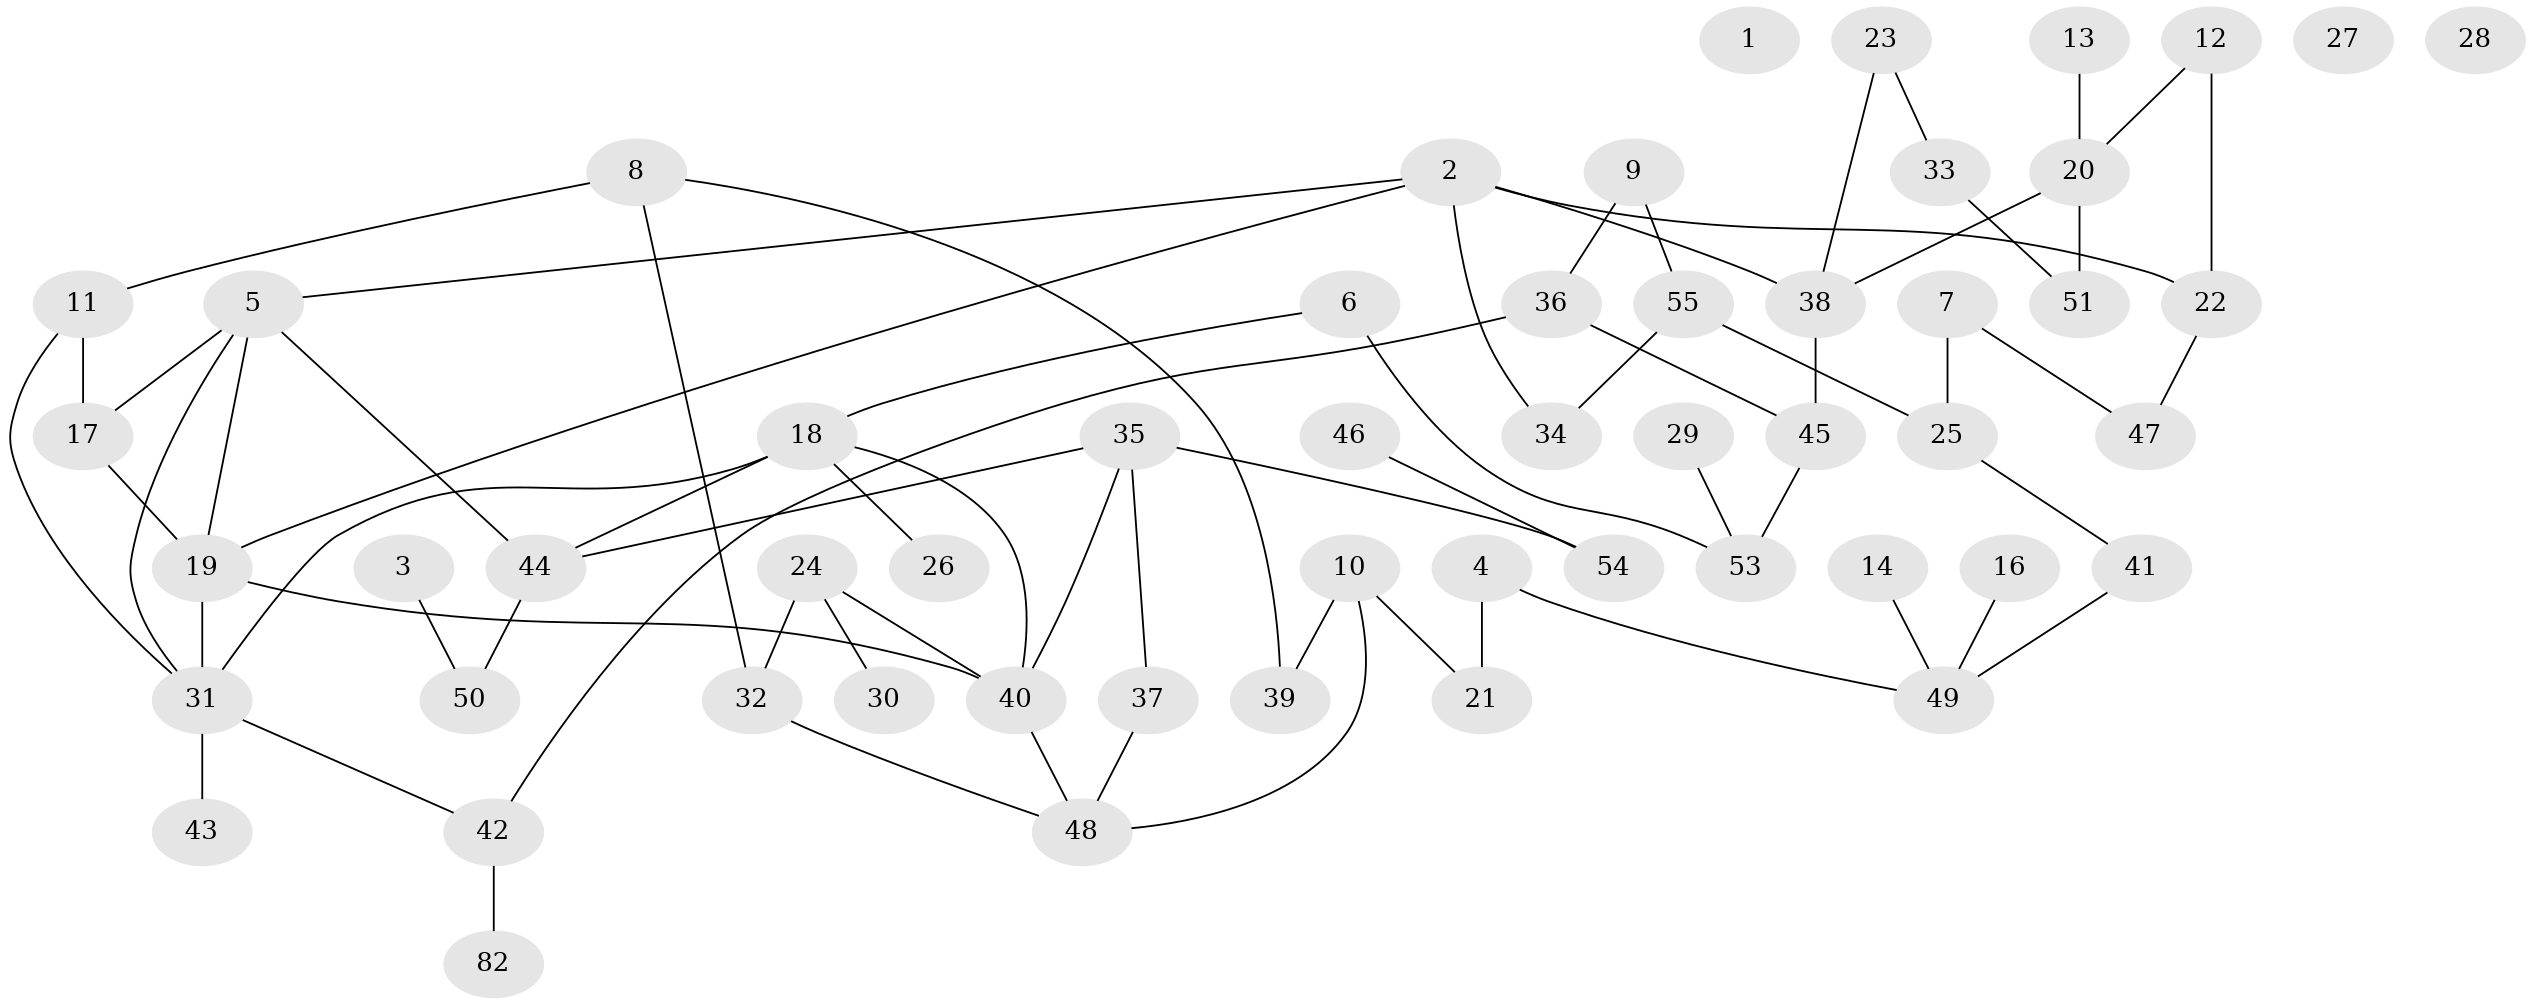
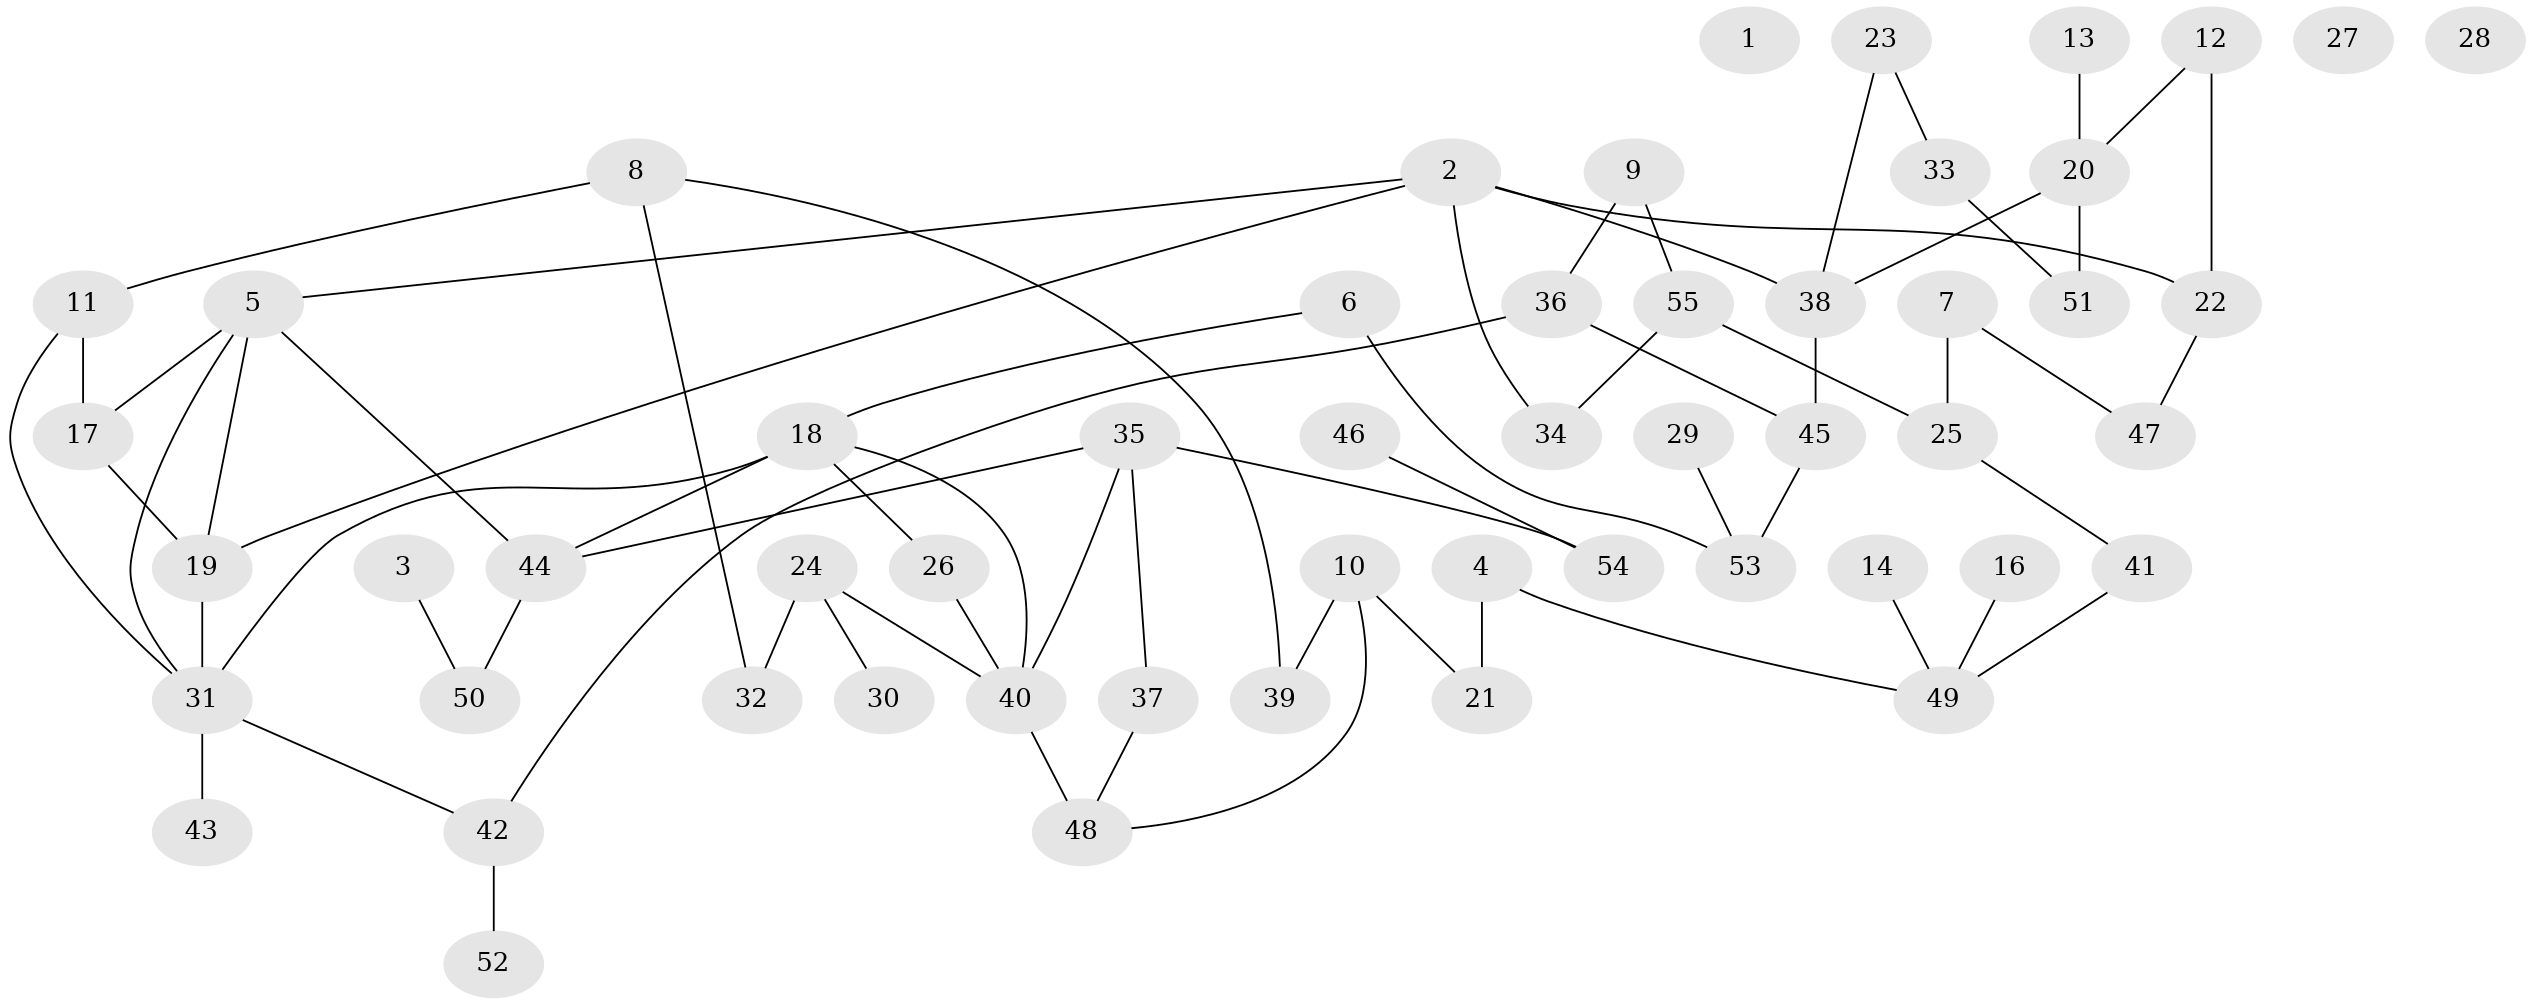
edge "19" -- "40": now "26" -- "40"
edge "32" -- "48": removed
node "82": label "82" -> "52"
